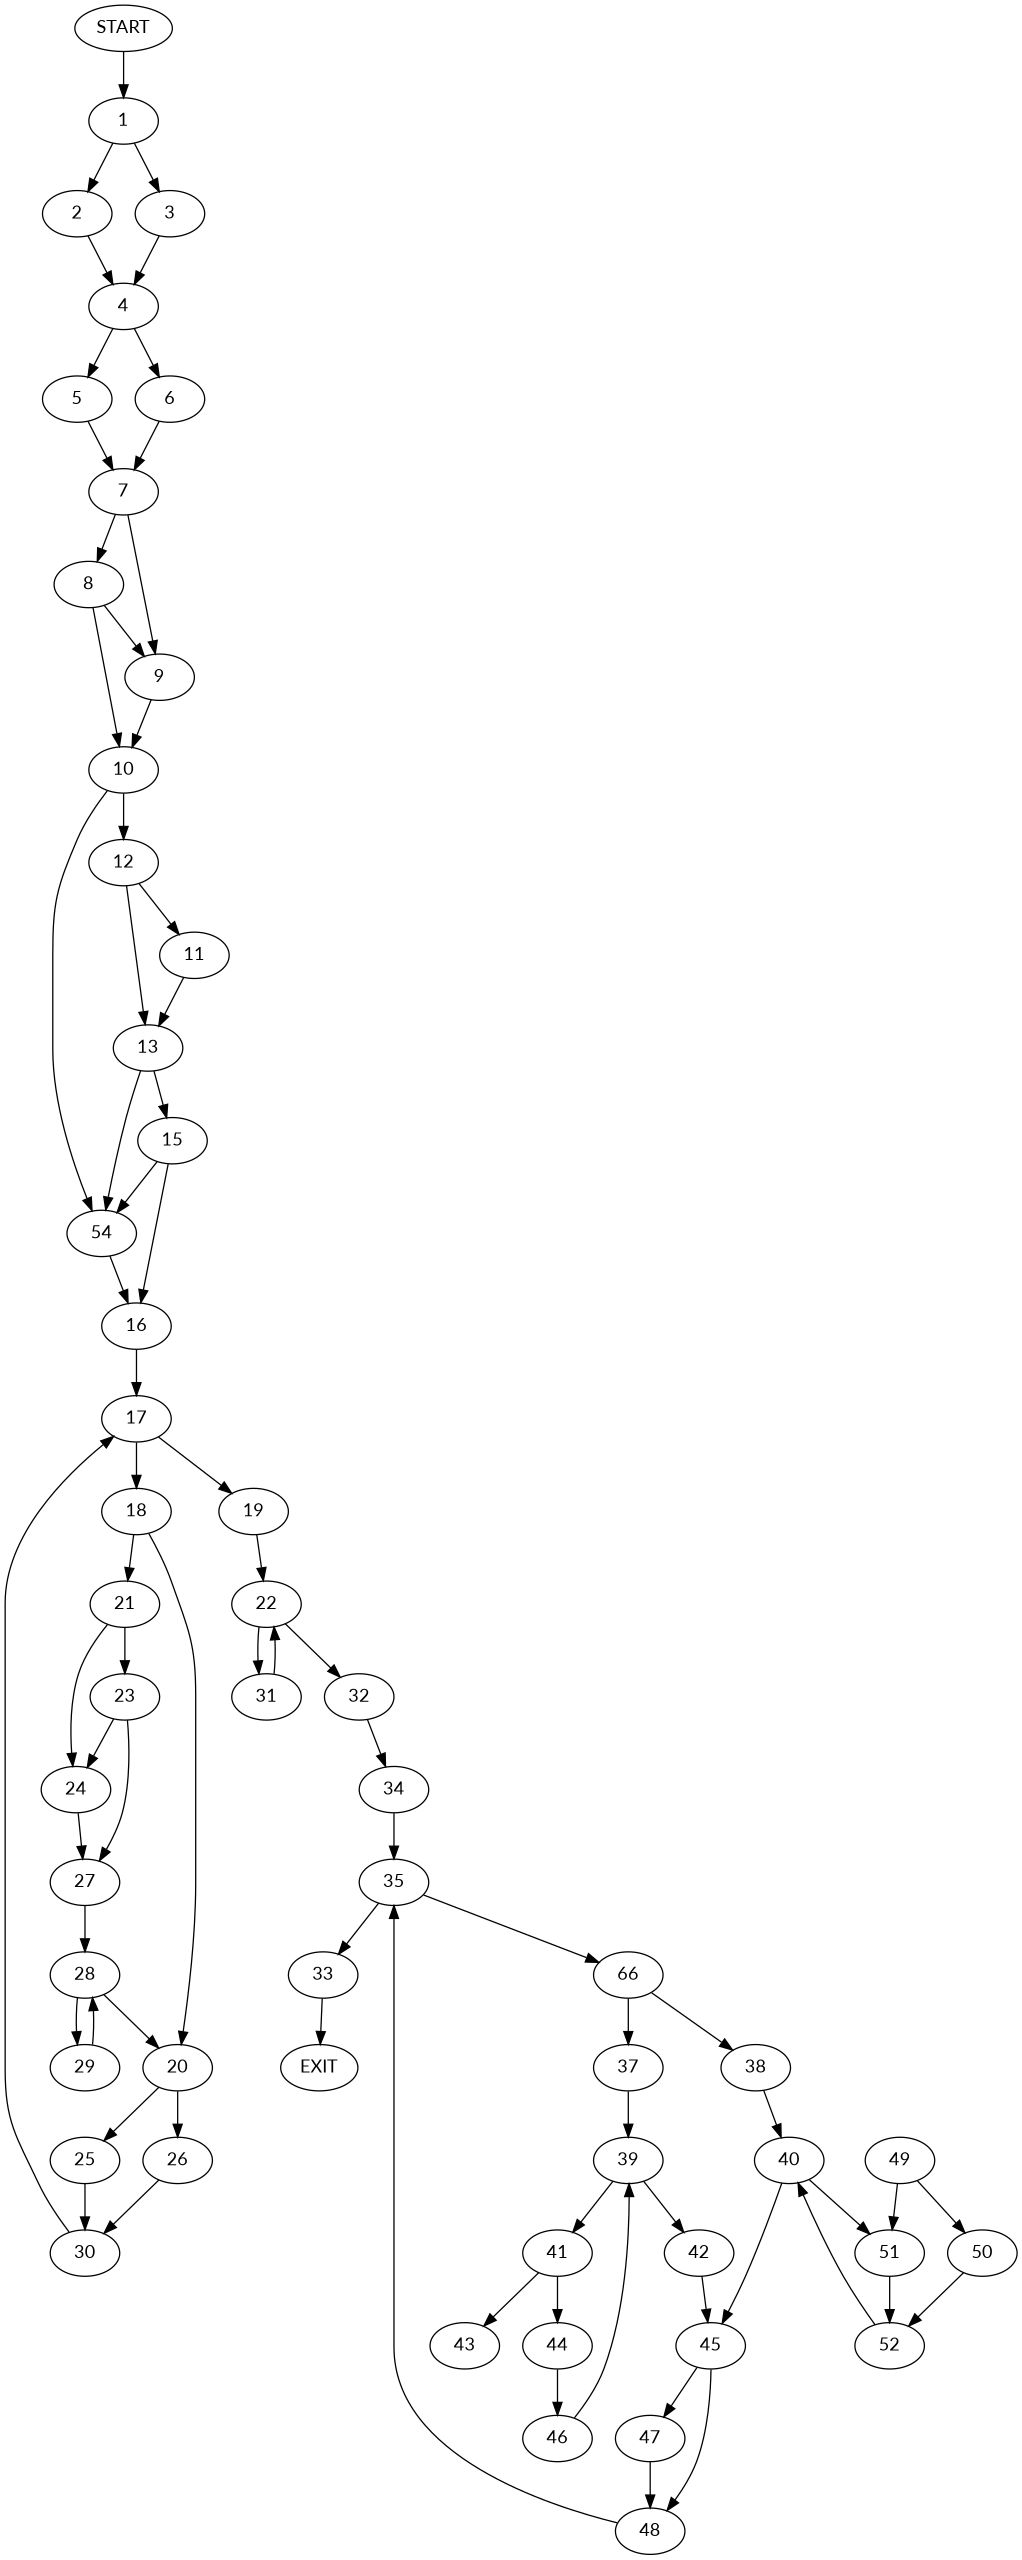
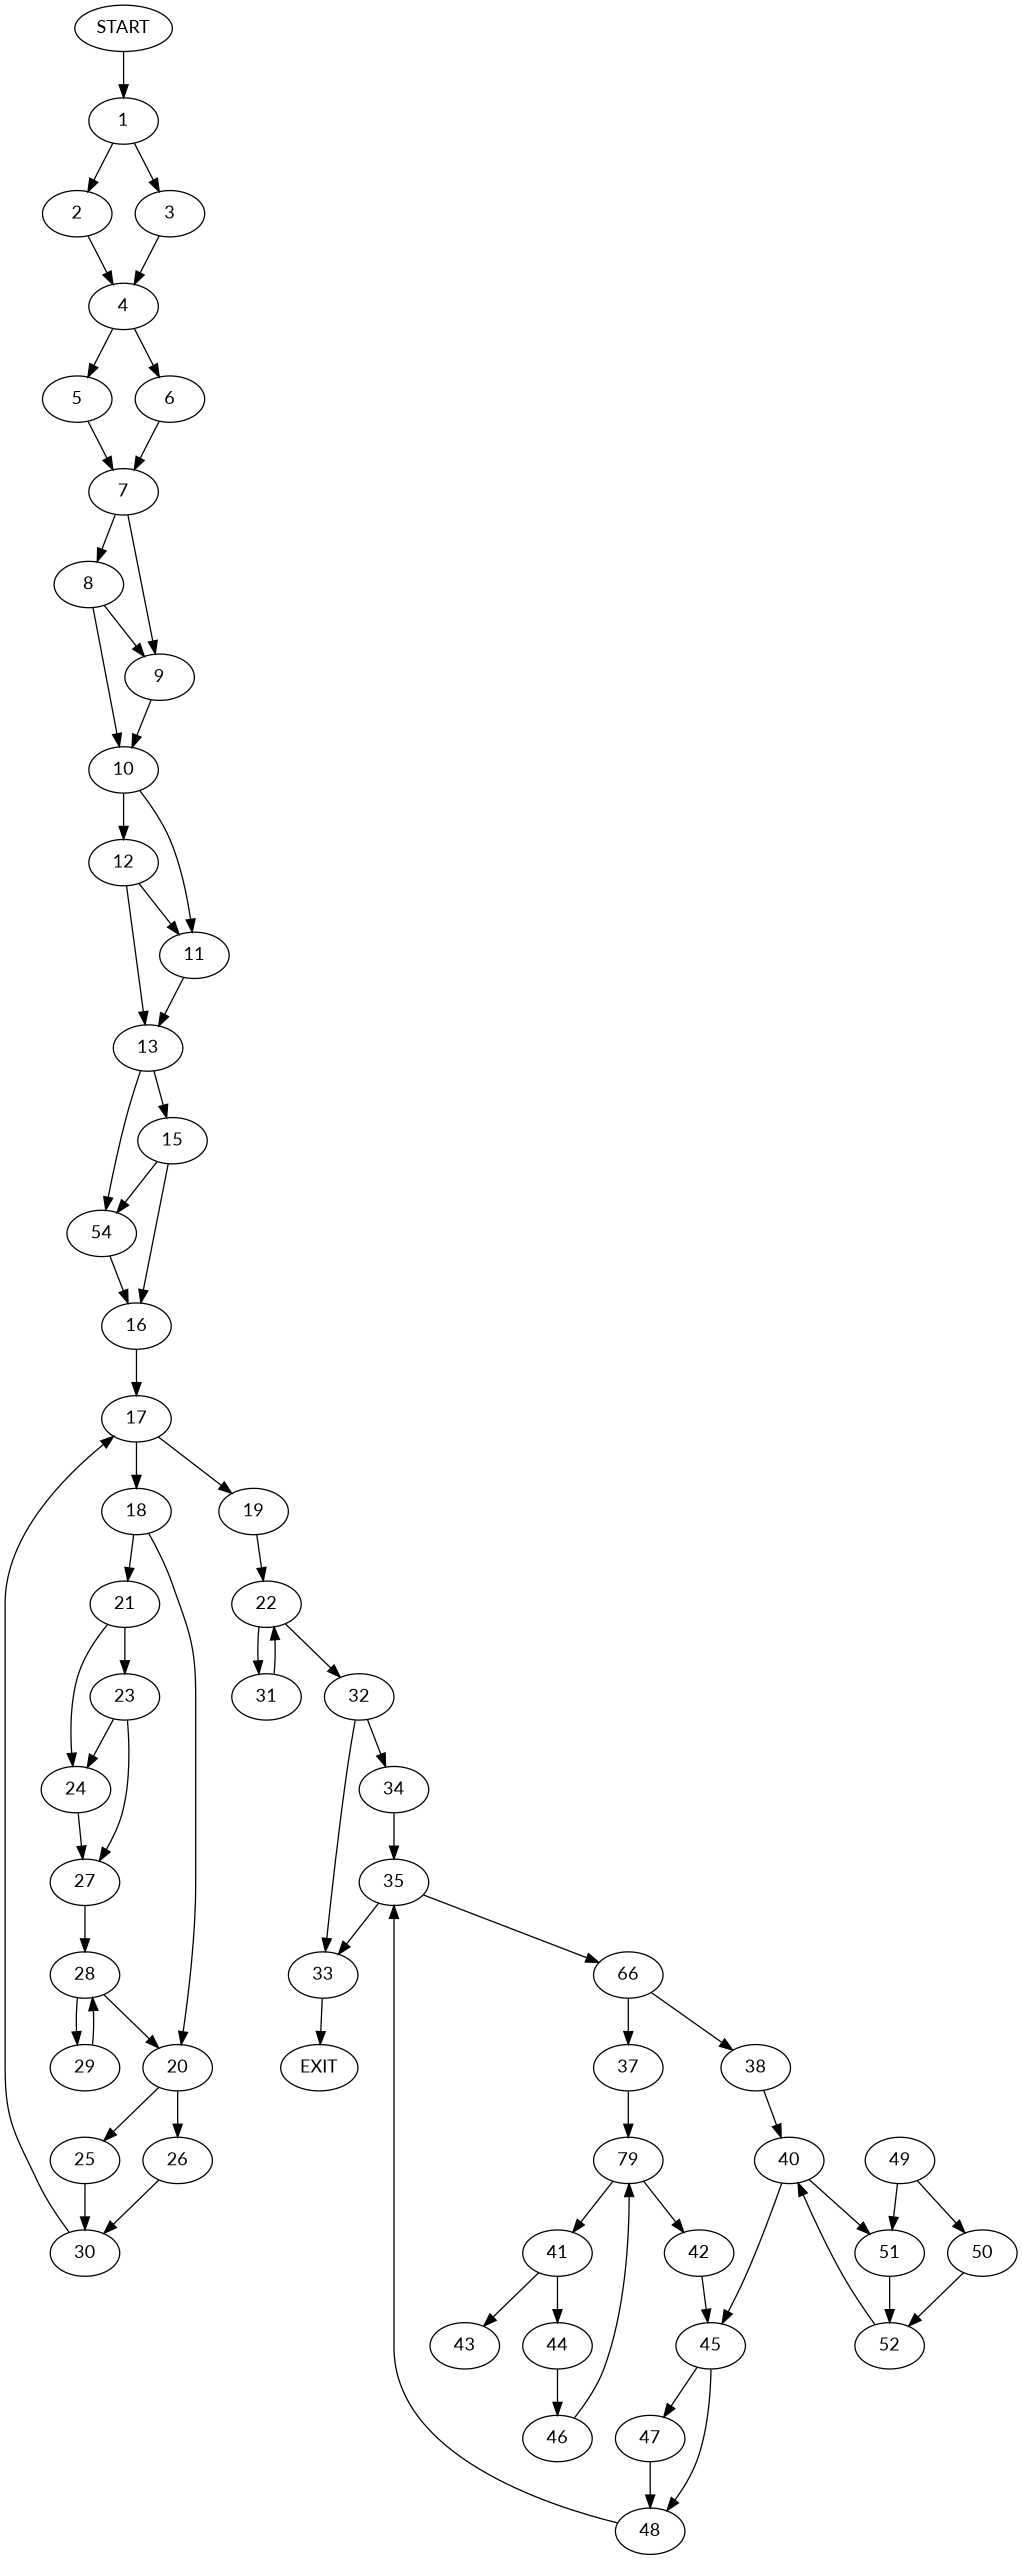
edge "10" -> "54": now "10" -> "11"
edge "32" -> "33": added
node "39": label "39" -> "79"
